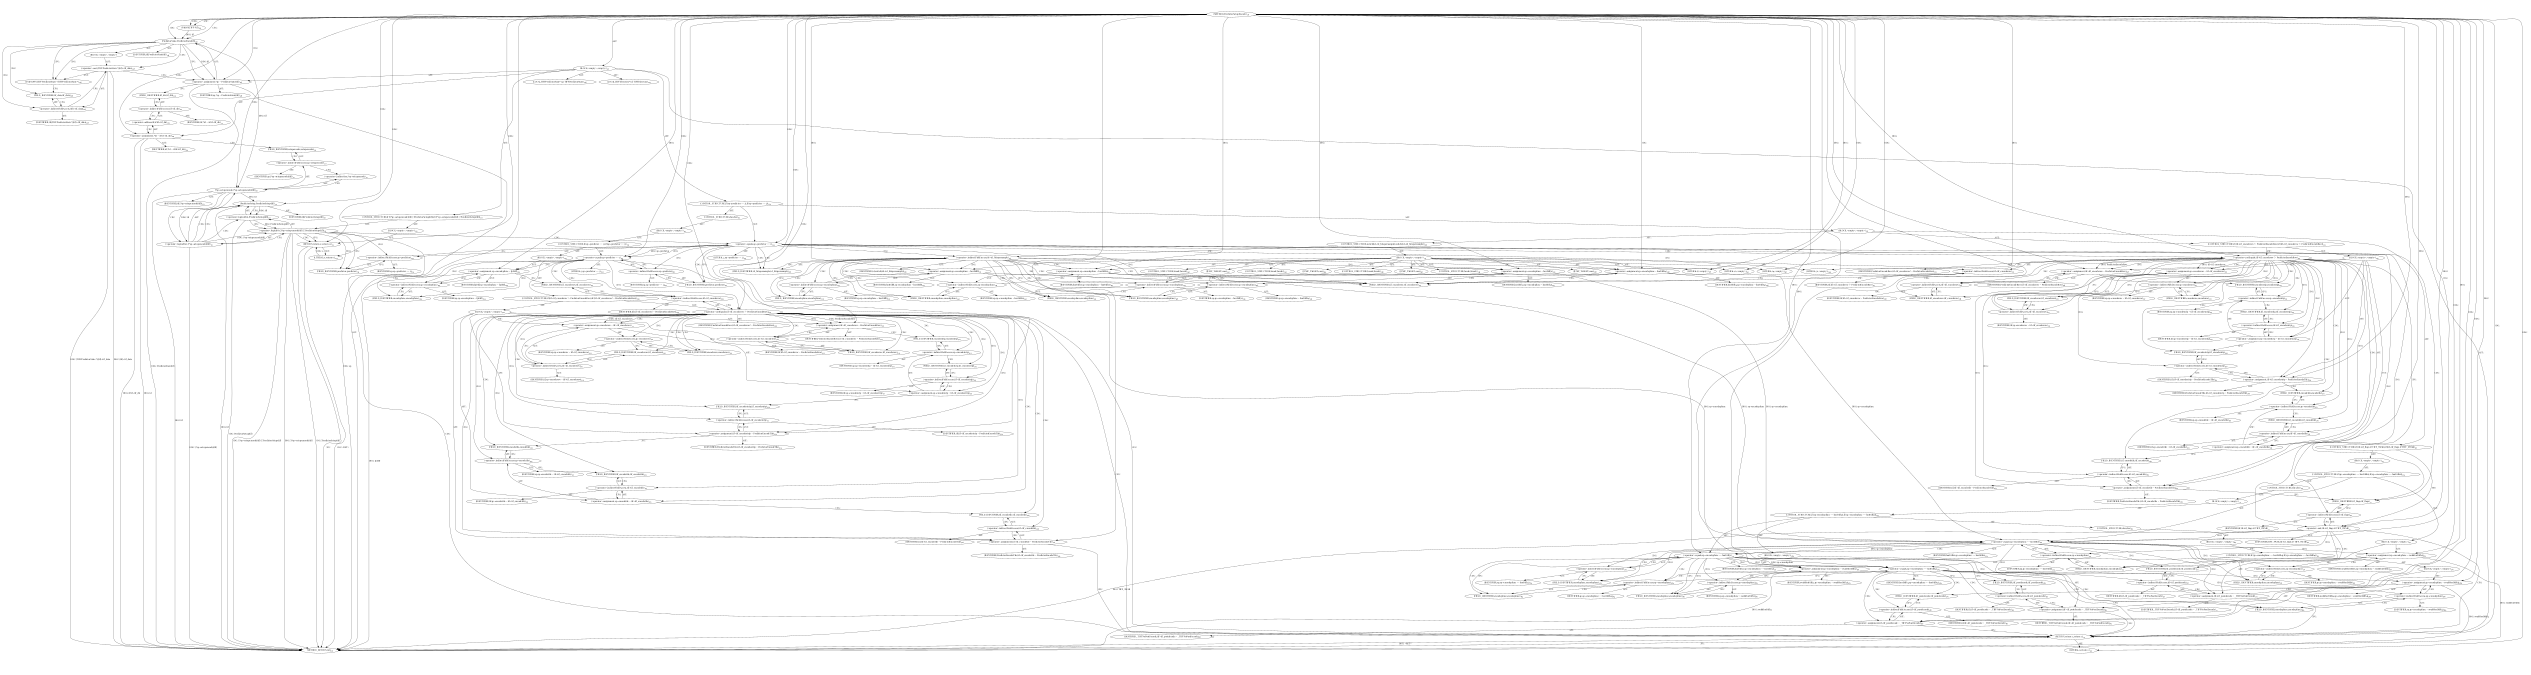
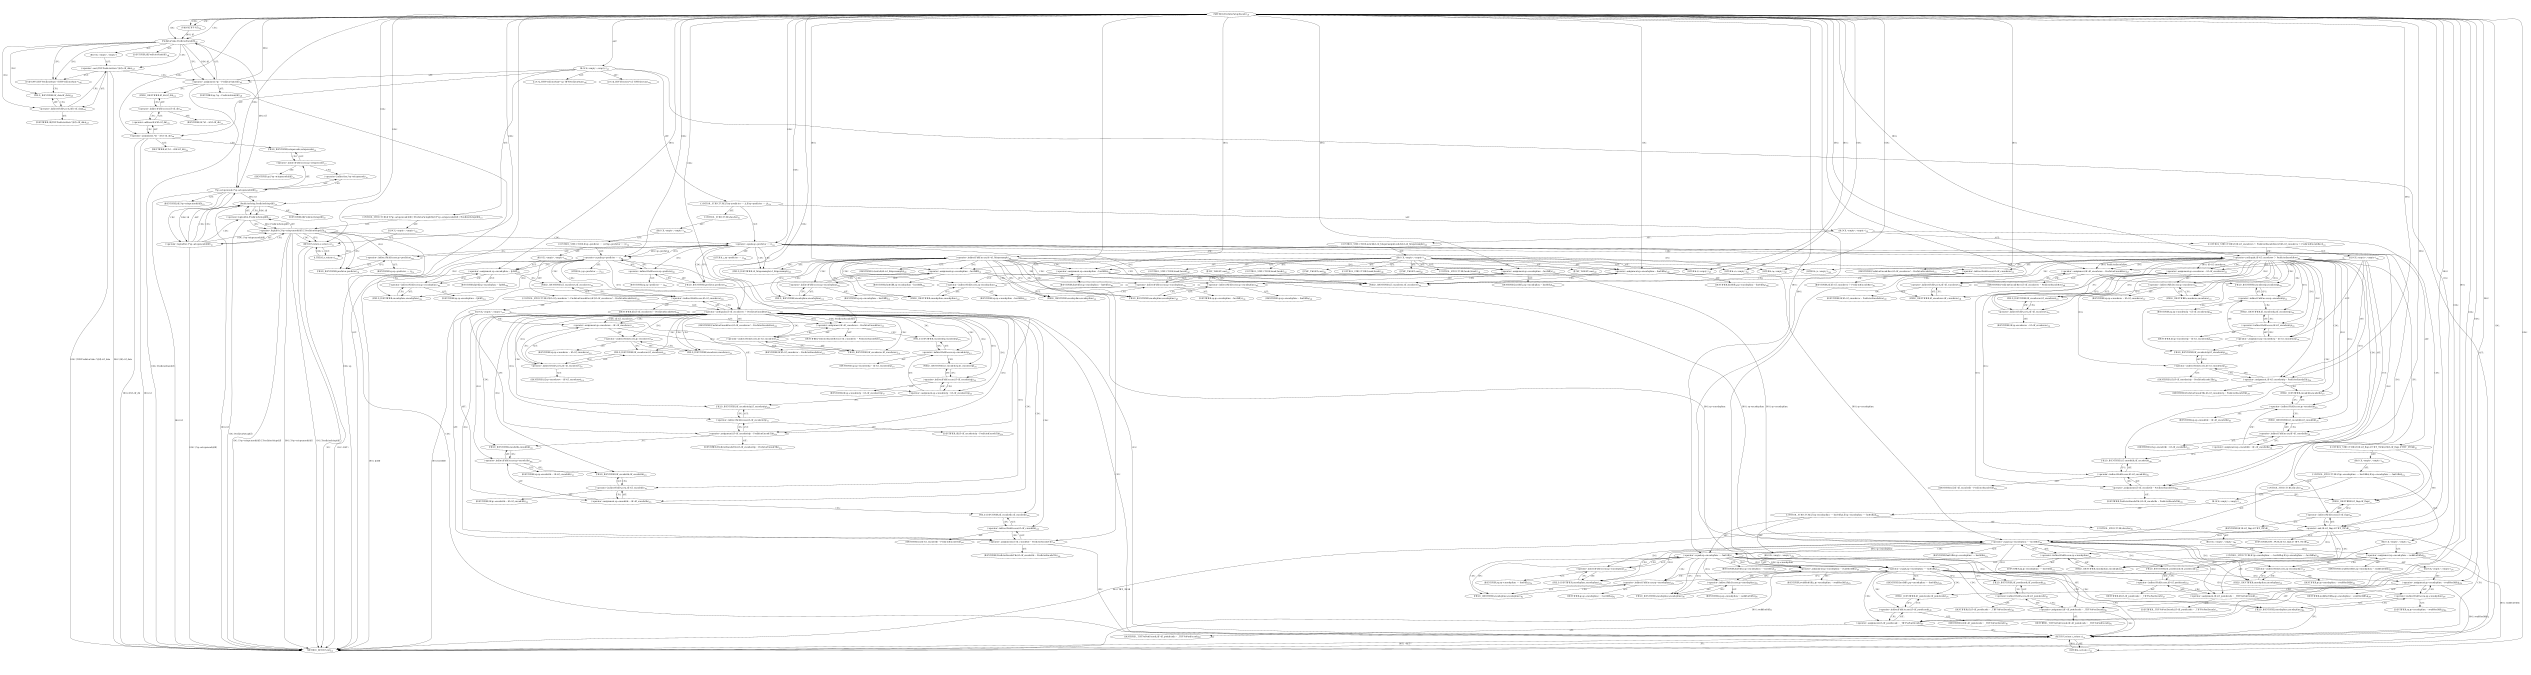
edge "(METHOD,PredictorSetupEncode)" -> "(<operator>.assignment,*sp = PredictorState(tif))": reversed
edge "(<operator>.equals,sp->predictor == 2)" -> "(<operator>.indirectFieldAccess,td->td_bitspersample)": removed, label "CDG:"
edge "(<operator>.assignment,sp->encodepfunc = horDiff8)" -> "(METHOD_RETURN,int)": added, label "DDG: horDiff8"
edge "(LITERAL,1,return 1;)" -> "(RETURN,return 1;,return 1;)": added, label "DDG: 1"
